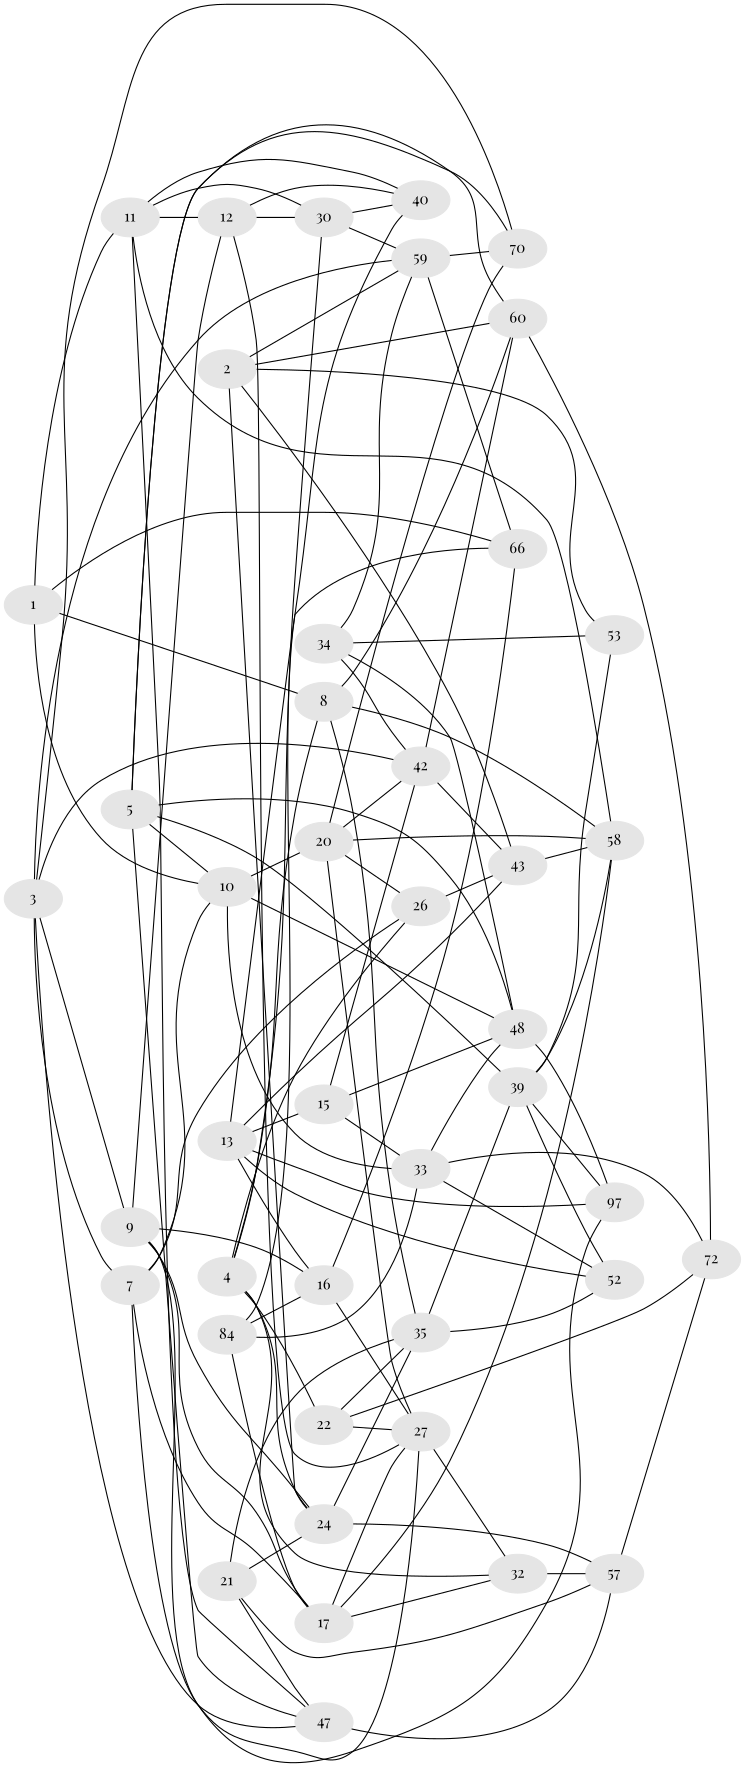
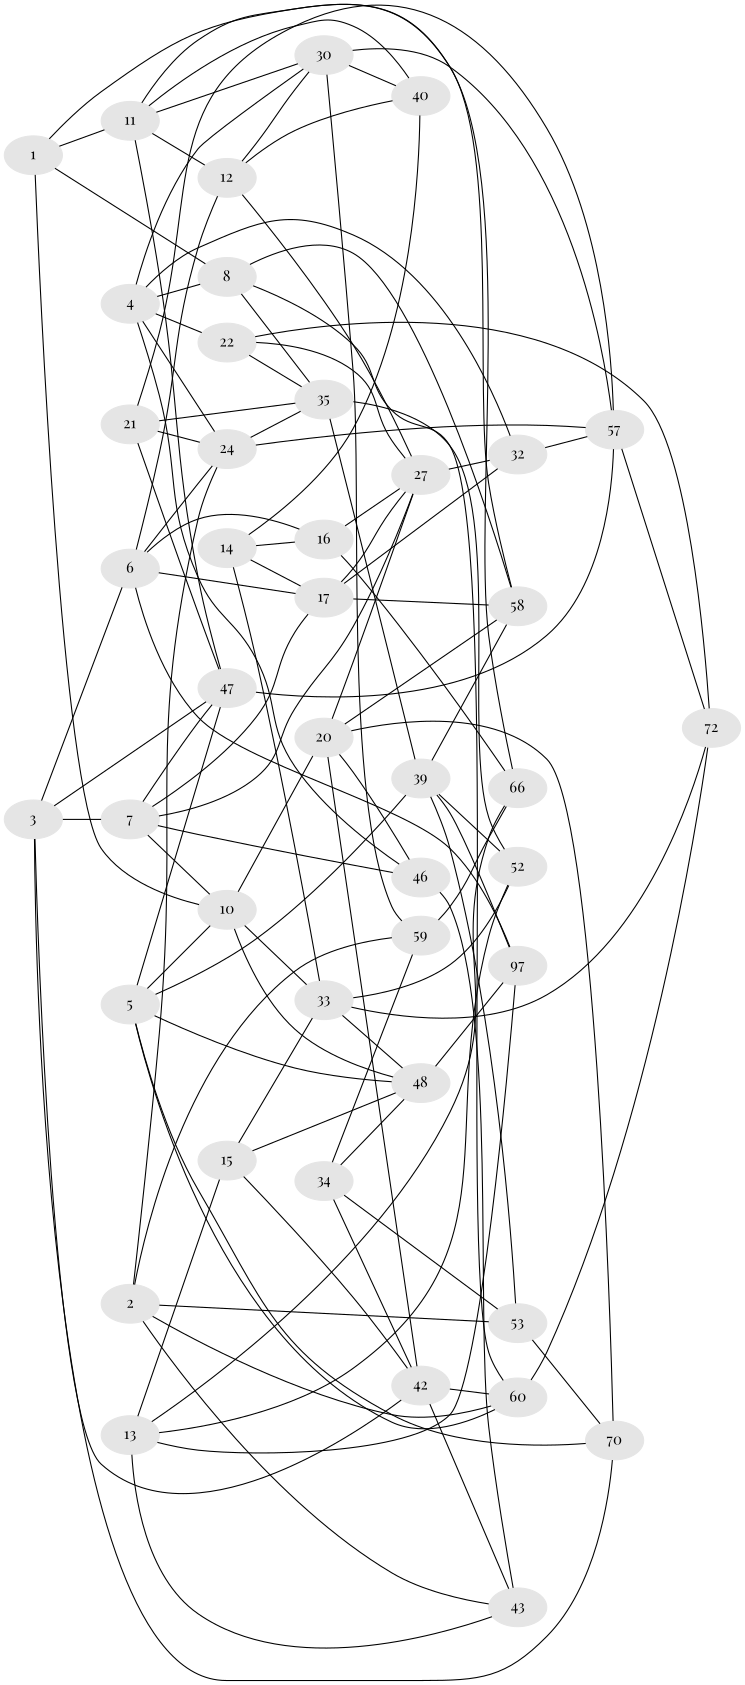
edge "30" -- "57": added
edge "70" -- "59": now "70" -- "53"
edge "59" -- "3": removed
edge "47" -- "7": added
edge "58" -- "43": removed
node "26": label "26" -> "46"
edge "13" -- "16": removed
node "9": label "9" -> "6"
node "84": label "84" -> "14"
